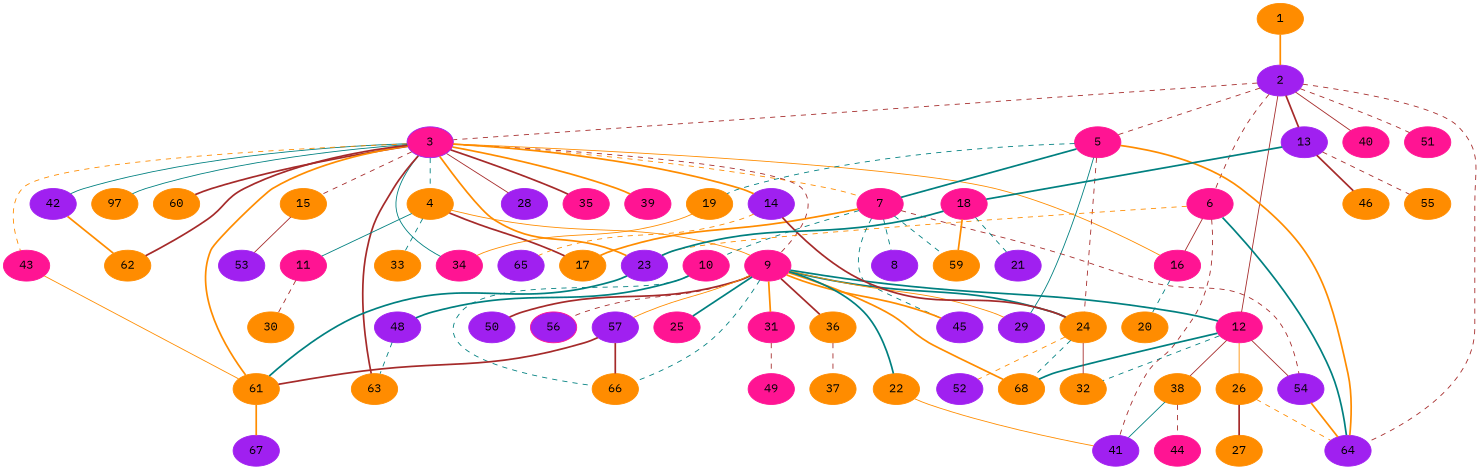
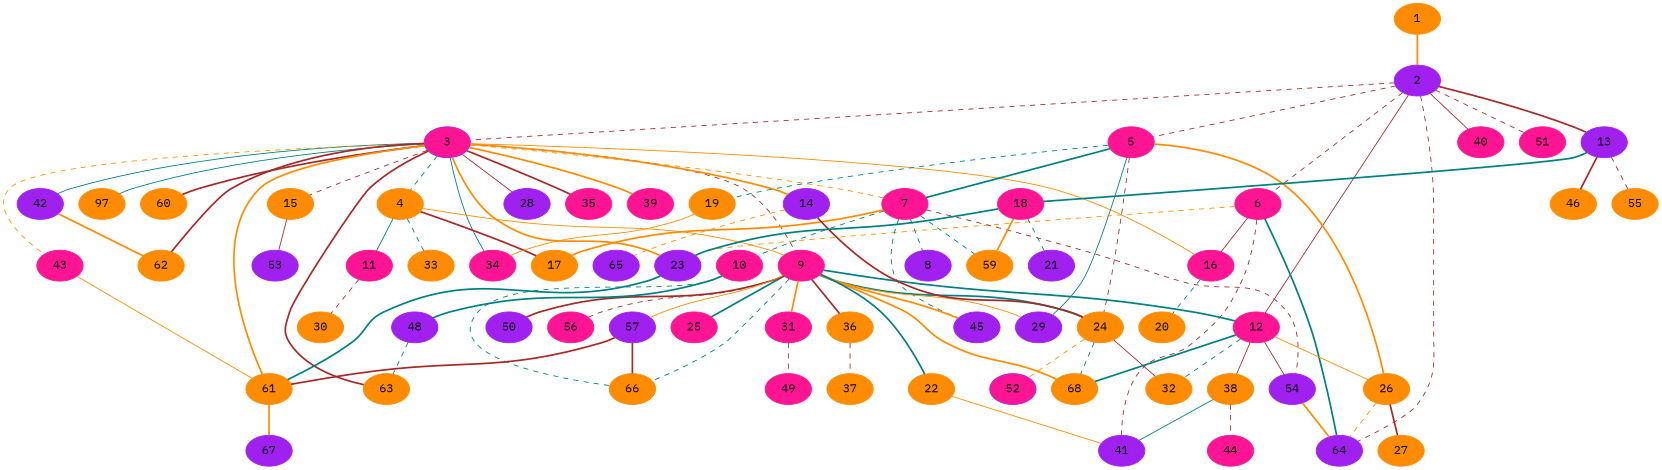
edge "5" -- "64": now "5" -- "26"
node "56": fillcolor purple -> deeppink
node "52": fillcolor purple -> deeppink
